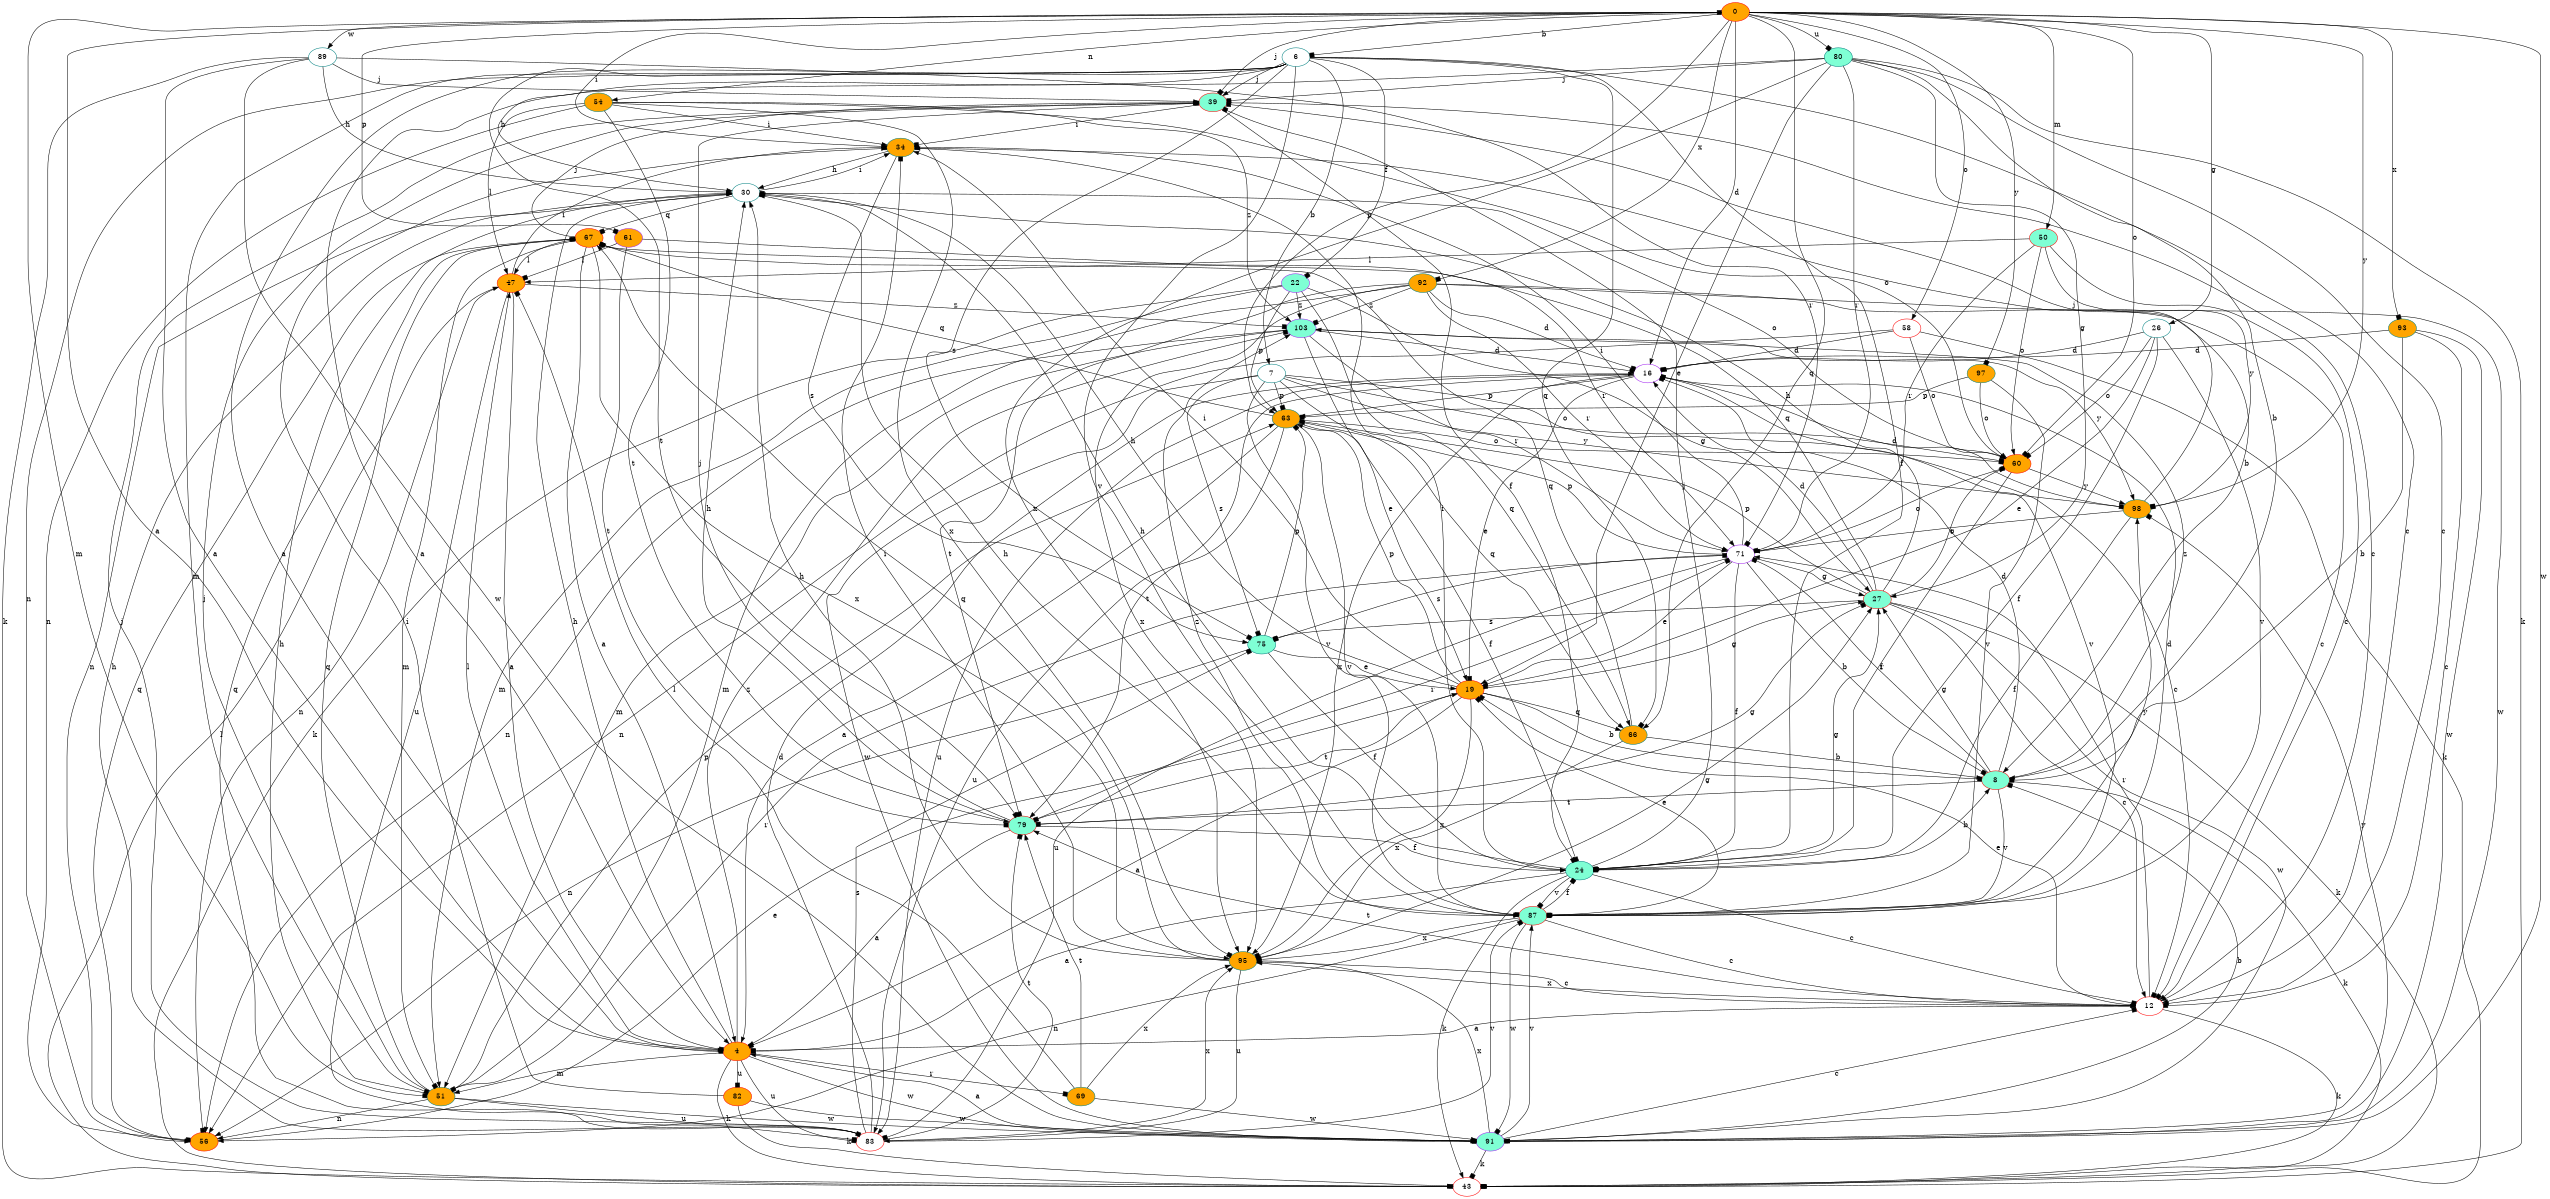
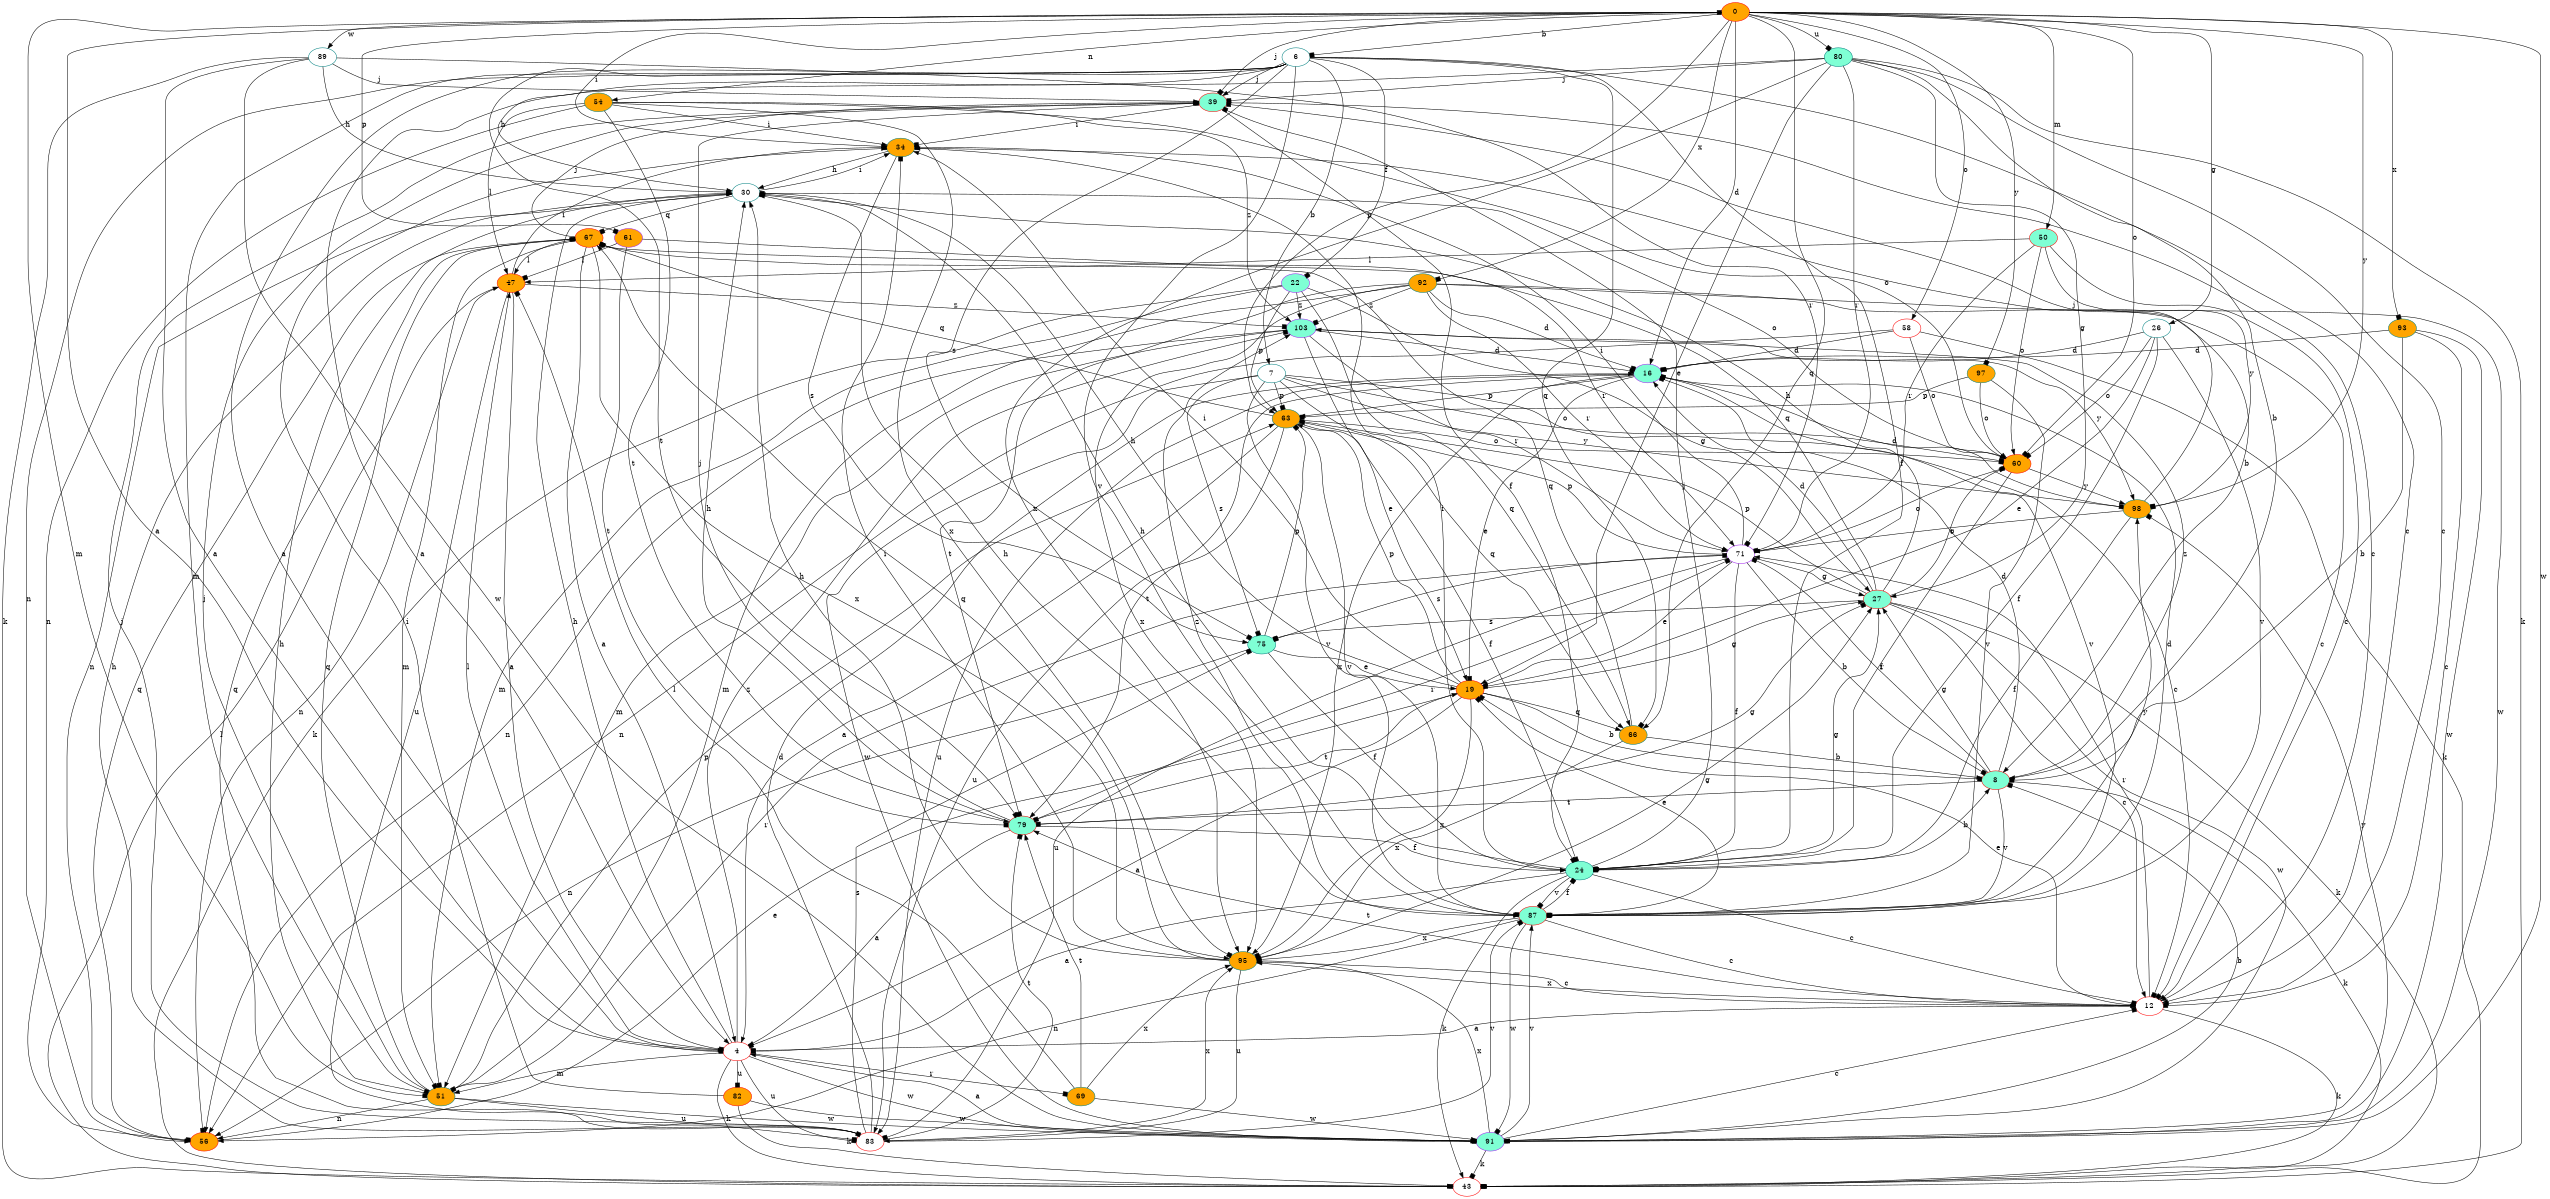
node "16": fillcolor white -> aquamarine
edge "22" -> "51": arrowhead normal -> box
node "4": fillcolor orange -> white
